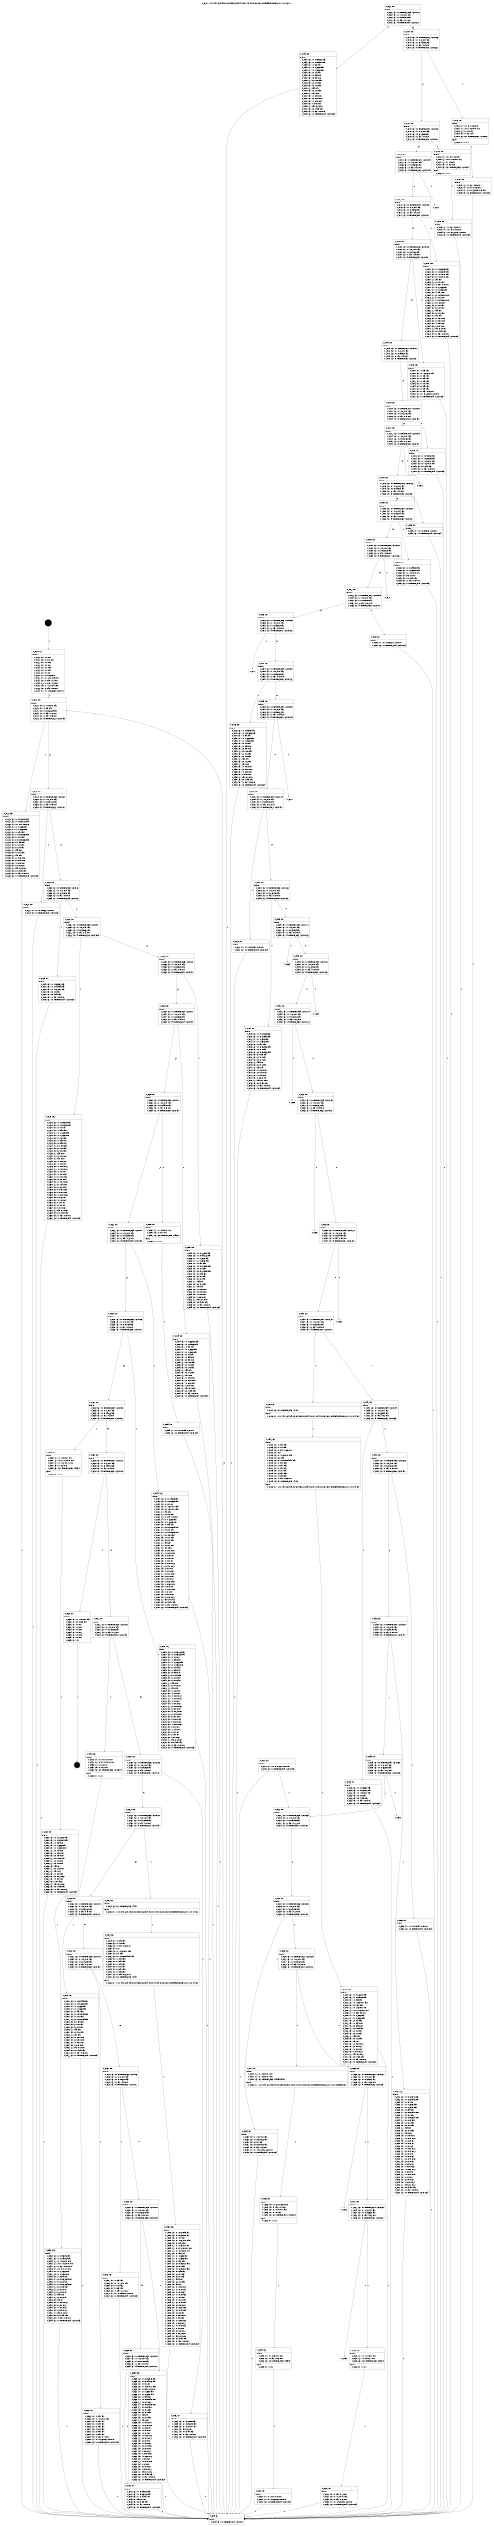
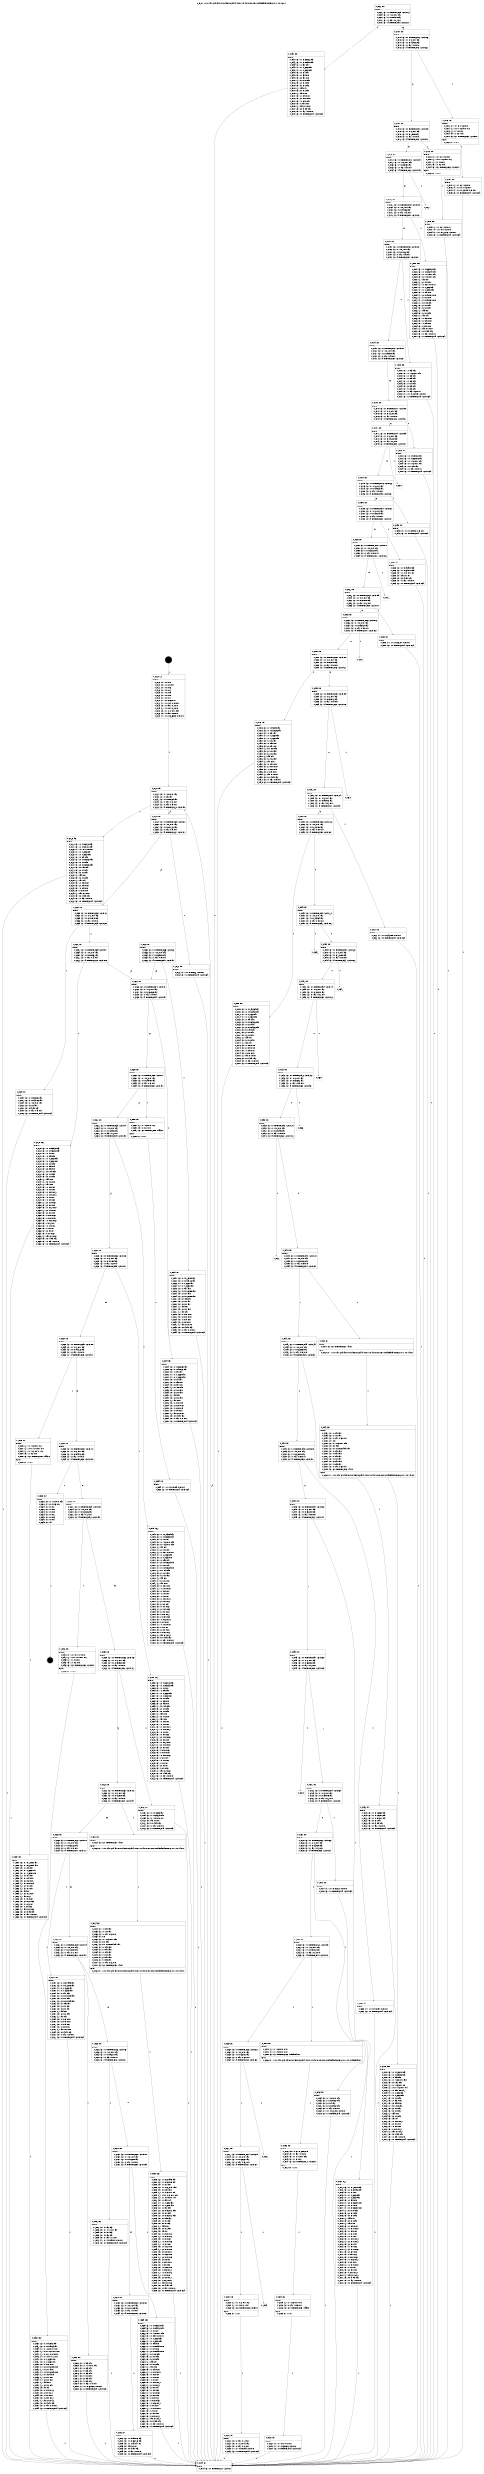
edge "0x401534 [28]" -> "0x401550 [28]": now "0x401534 [28]" -> "0x40156c [28]"
edge "0x401d7f [12]" -> "0x401a04 [28]": reversed
